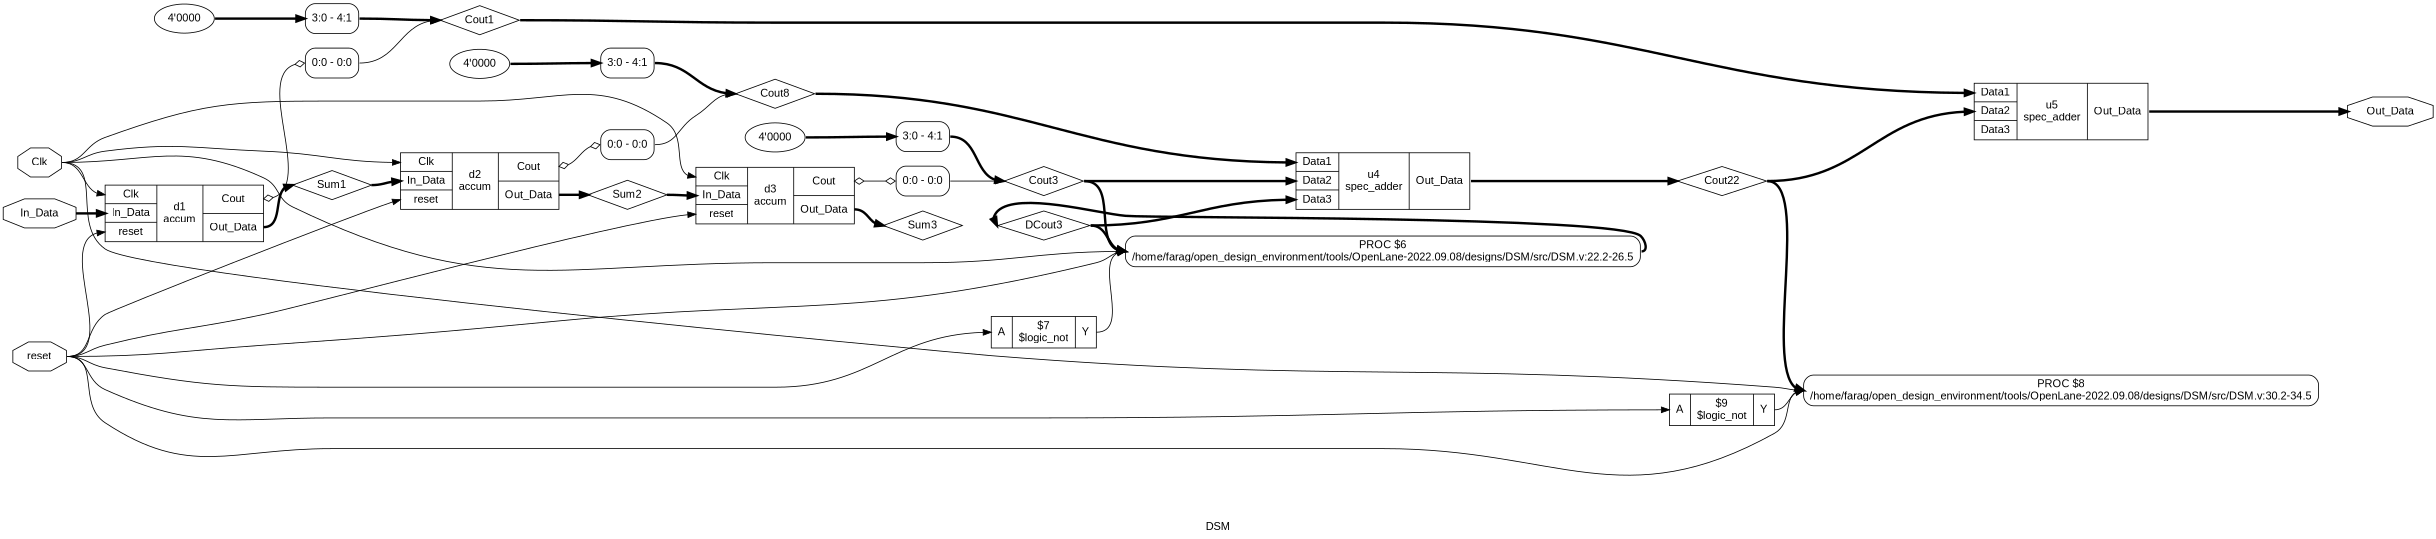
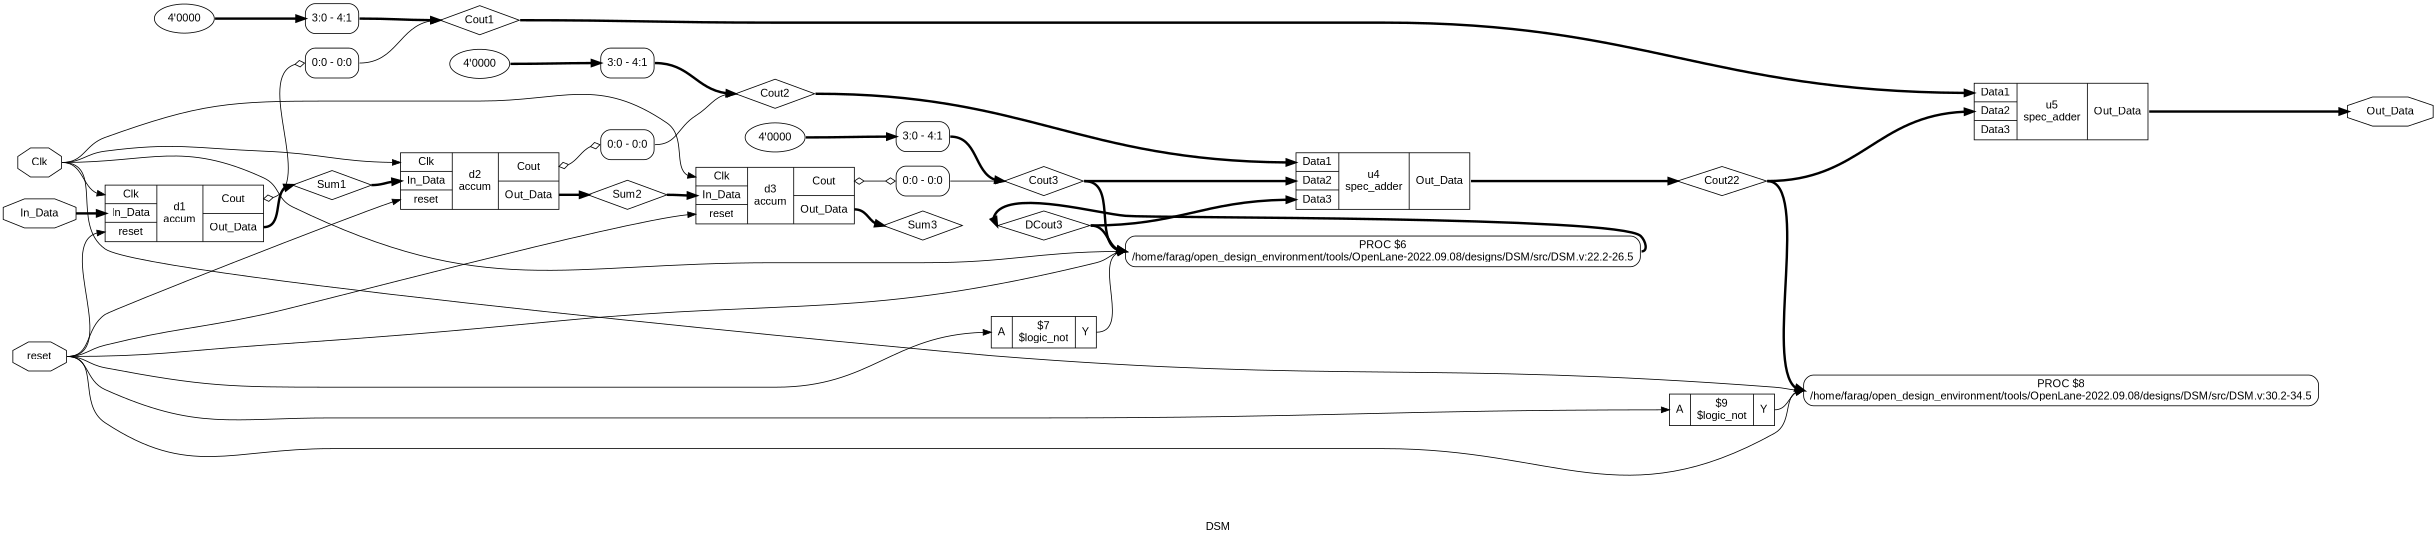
node "Cout8": label "Cout8" -> "Cout2"
